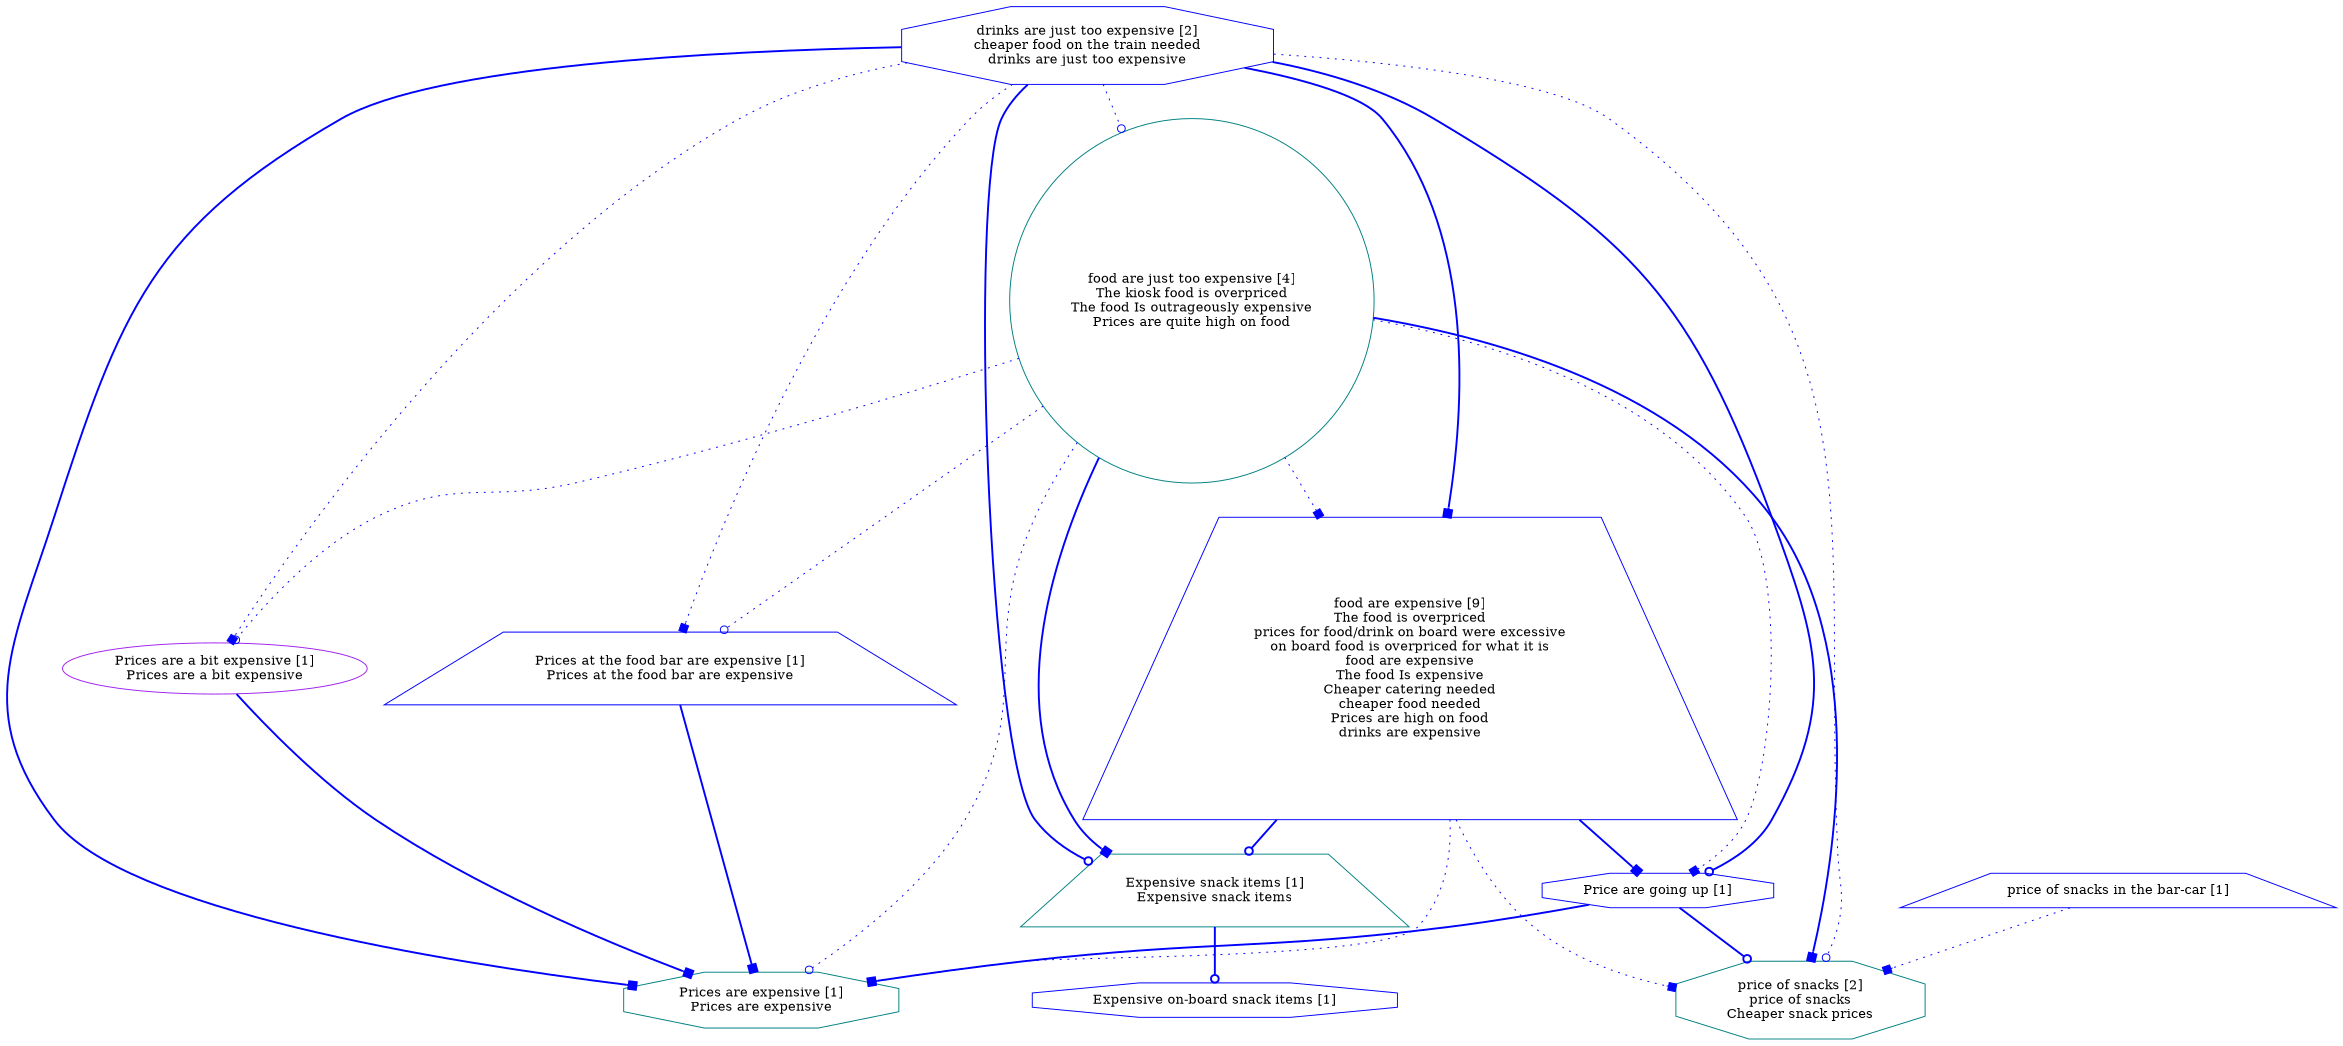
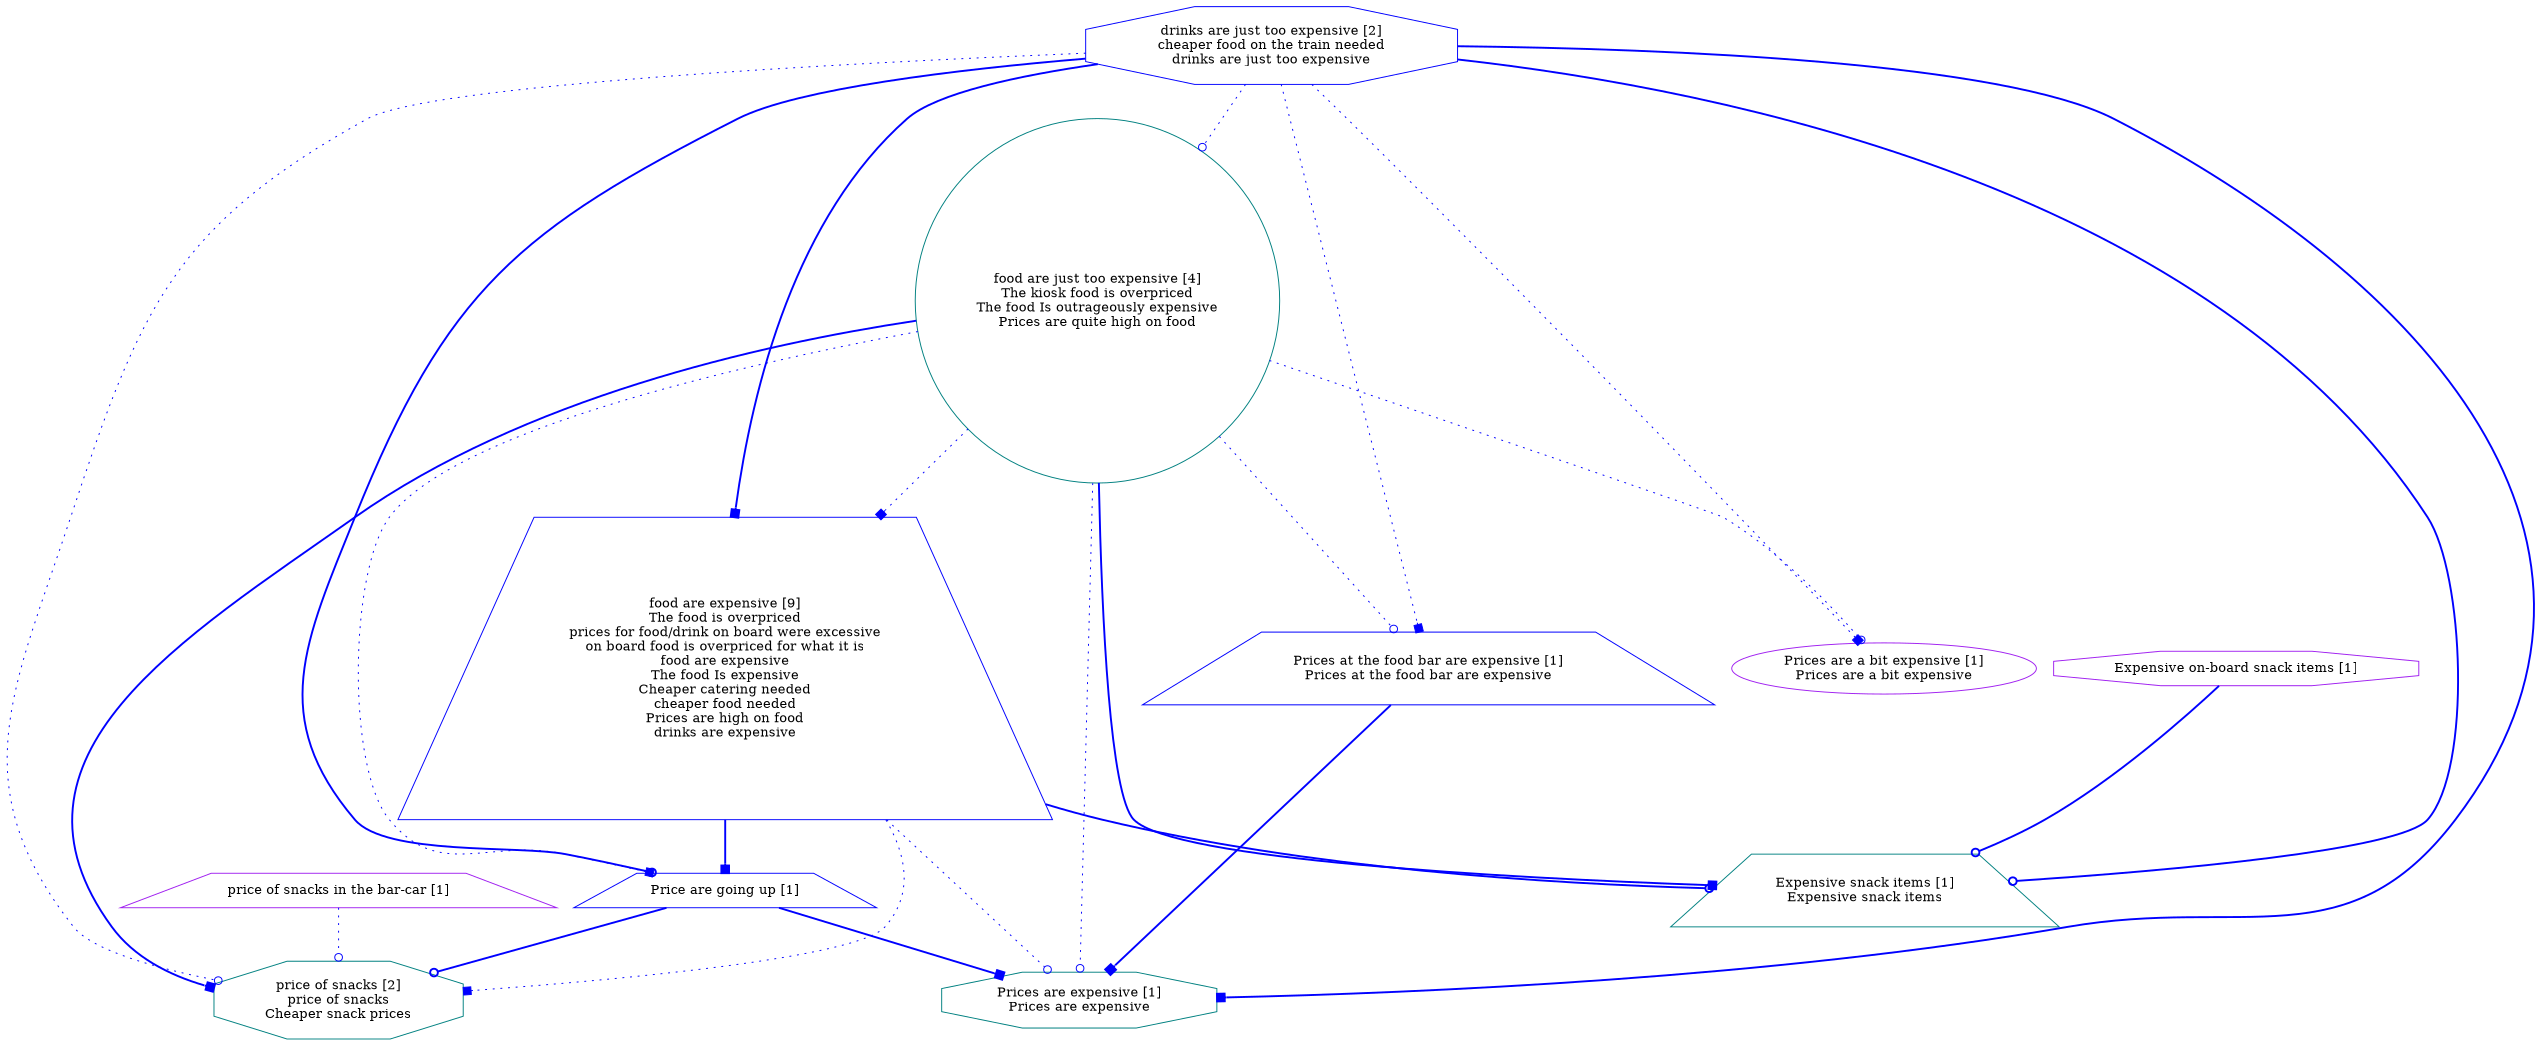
edge "Prices are a bit expensive [1] Prices are a bit expensive" -> "Prices are expensive [1] Prices are expensive": removed
node "Price are going up [1]": shape octagon -> trapezium
node "price of snacks in the bar-car [1]": color blue -> purple
edge "price of snacks in the bar-car [1]" -> "price of snacks [2] price of snacks Cheaper snack prices": arrowhead box -> odot
edge "Expensive snack items [1] Expensive snack items" -> "Expensive on-board snack items [1]": reversed
node "Expensive on-board snack items [1]": color blue -> purple
